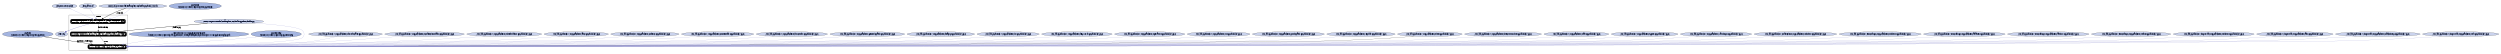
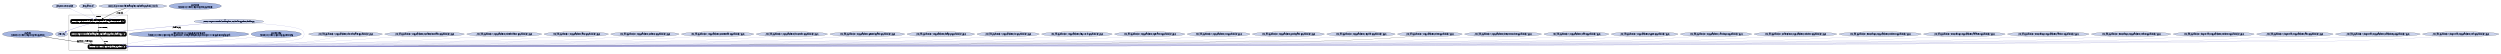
edge "/mnt/wt-prov-model/examples/06-hello-python/run.sh (1)" -> "/mnt/wt-prov-model/examples/06-hello-python/hello.py (2)": label "fork+exec" -> "run+exec"
edge "/mnt/wt-prov-model/examples/06-hello-python/hello.py" -> "/mnt/wt-prov-model/examples/06-hello-python/hello.py (2)": color black -> #8888cc
